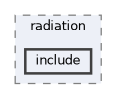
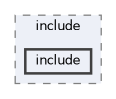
cluster "radiation": label "radiation" -> "include"
